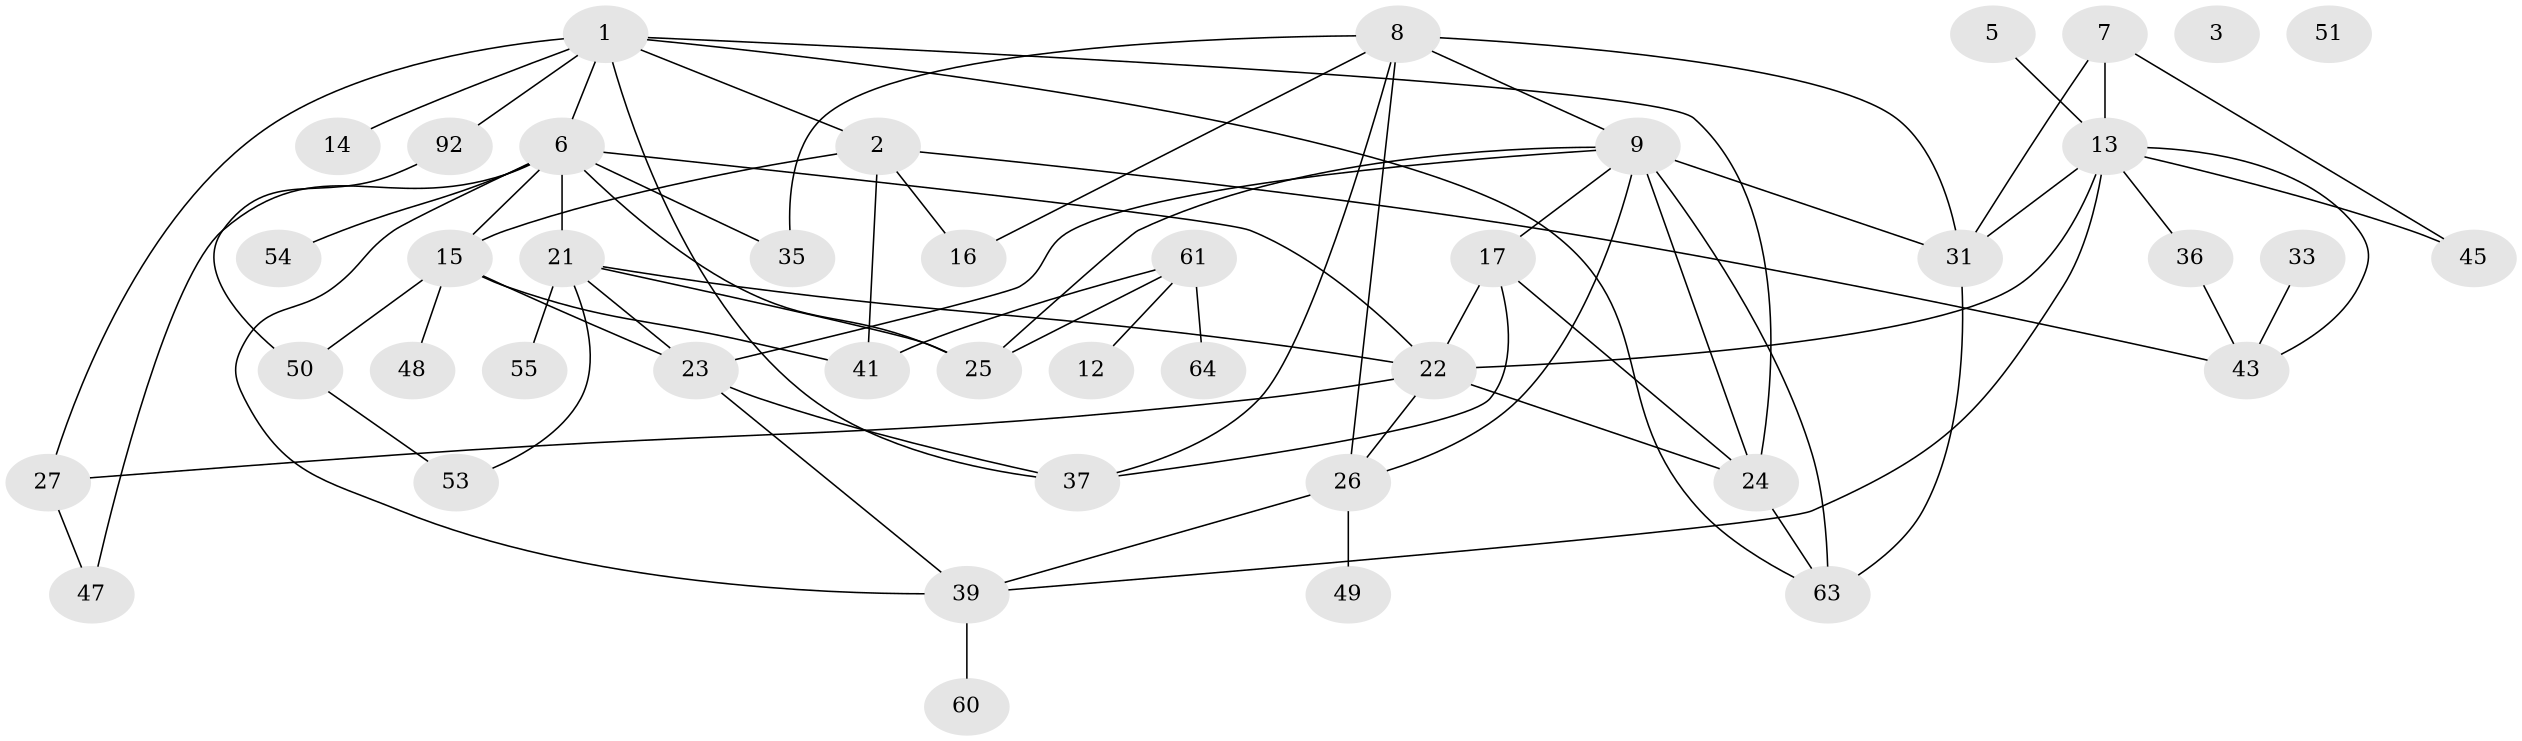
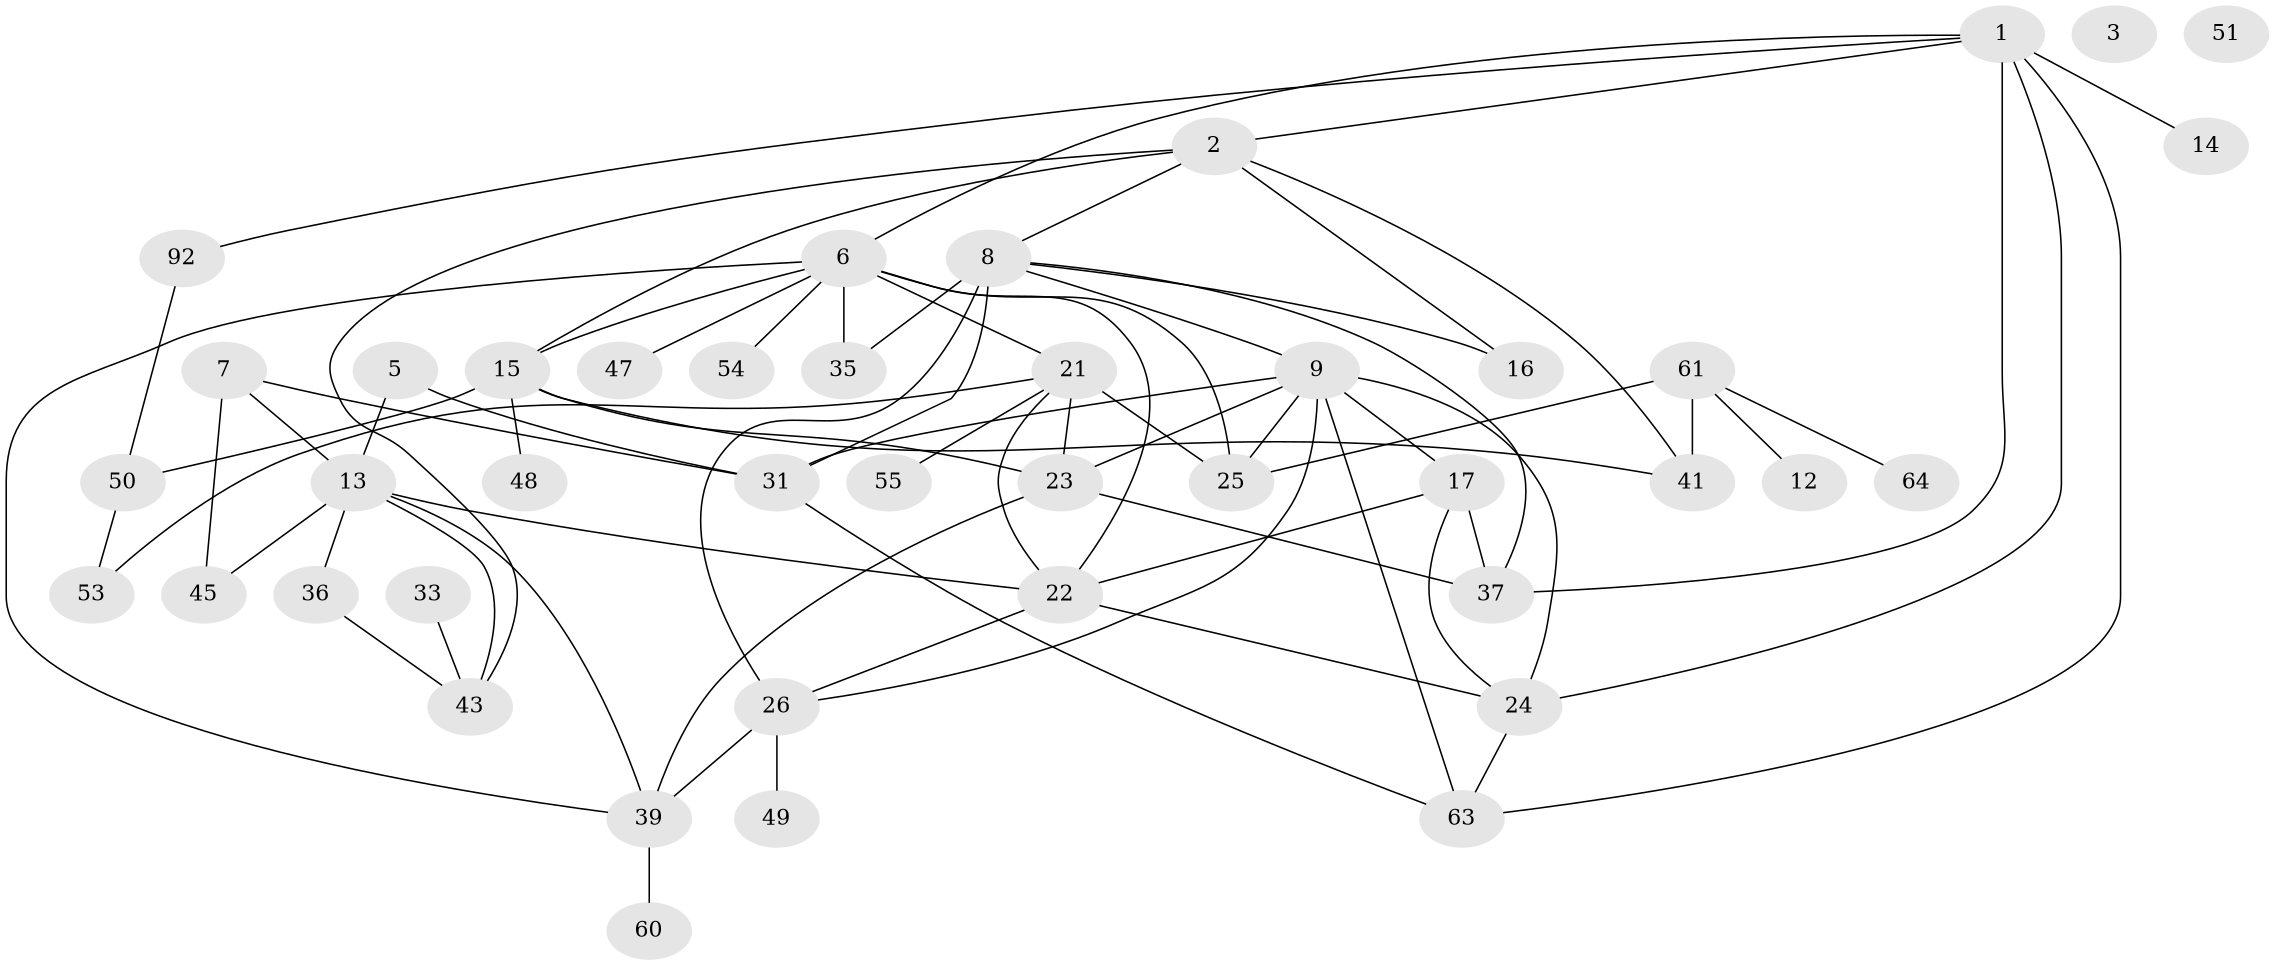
edge "2" -- "8": added
edge "13" -- "31": now "5" -- "31"
node "27": removed
